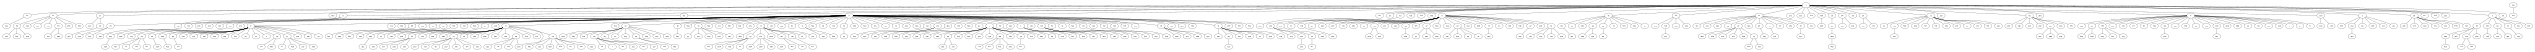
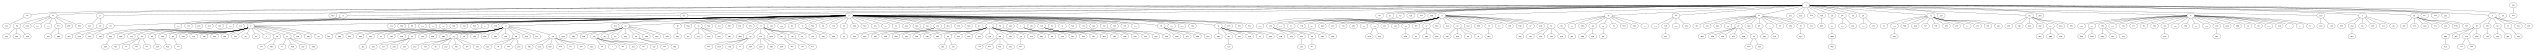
edge "11" -- "378": now "11" -- "28"
